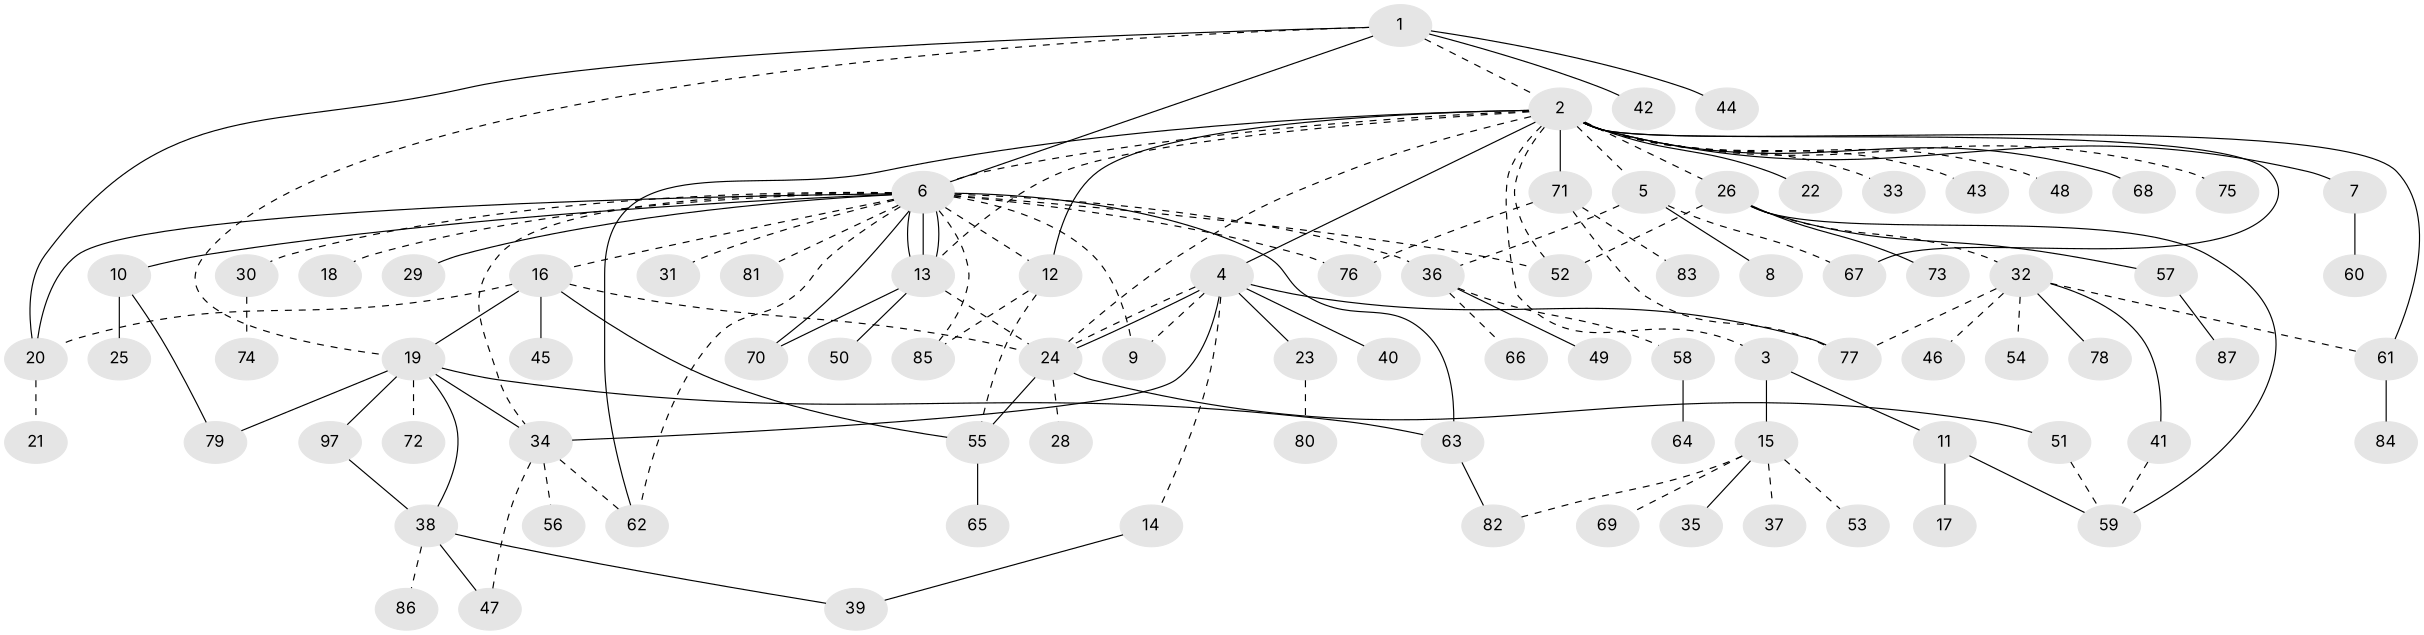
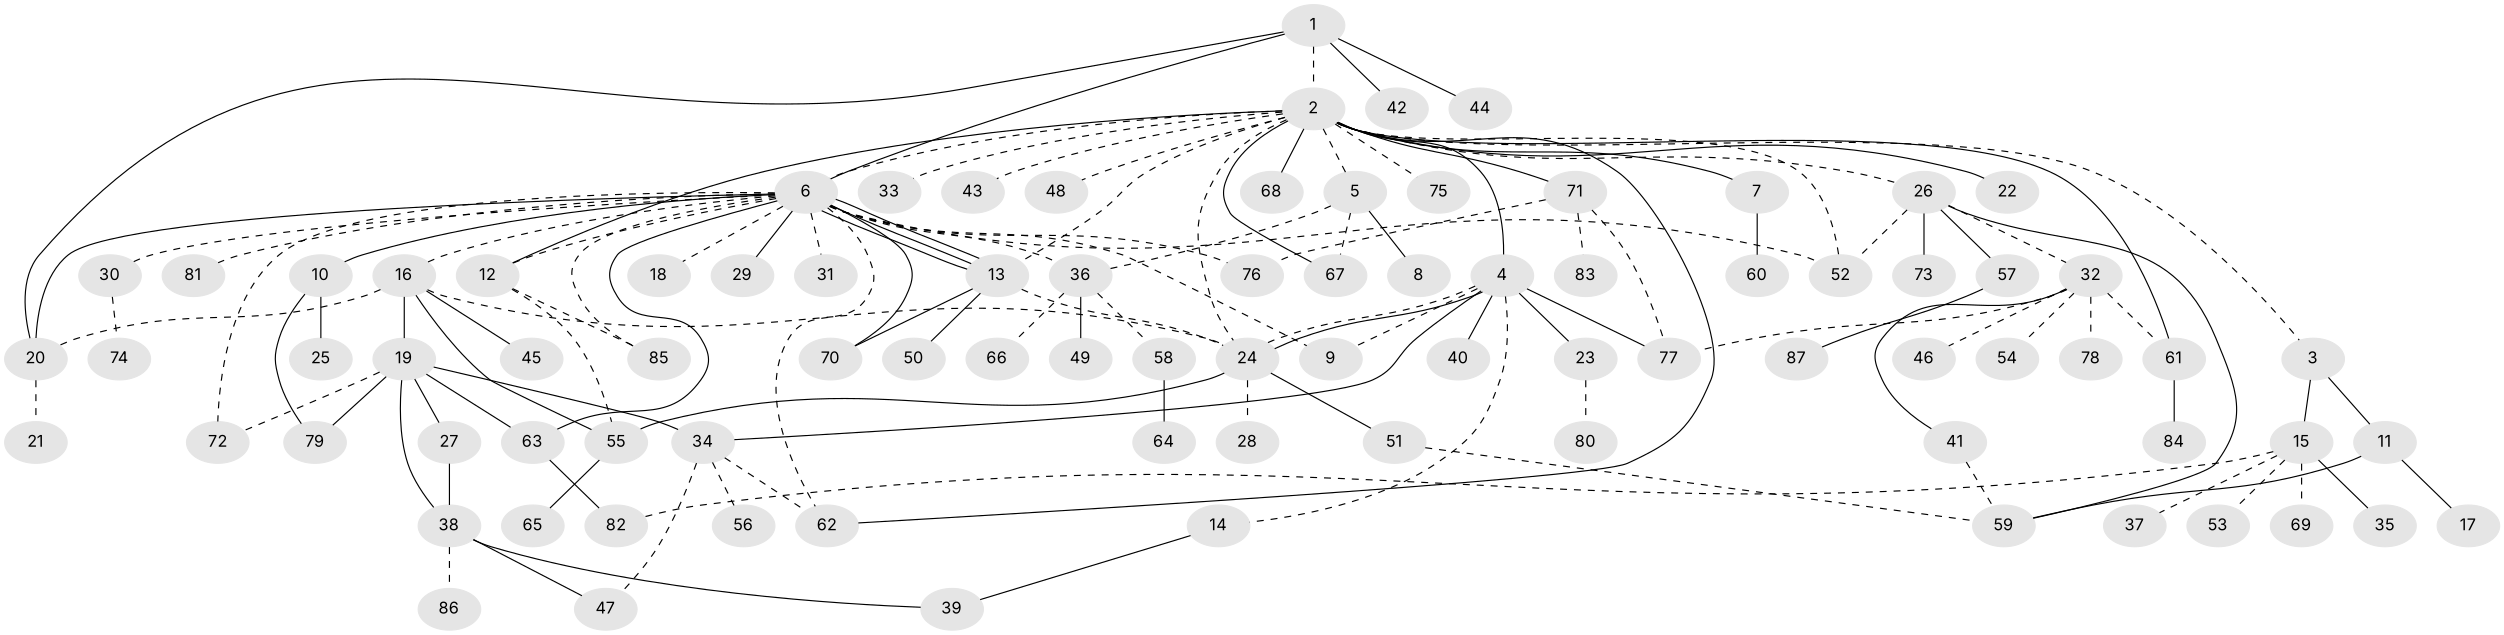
edge "1" -- "19": removed
edge "6" -- "34": now "6" -- "72"
edge "32" -- "78": style solid -> dashed
node "97": label "97" -> "27"
